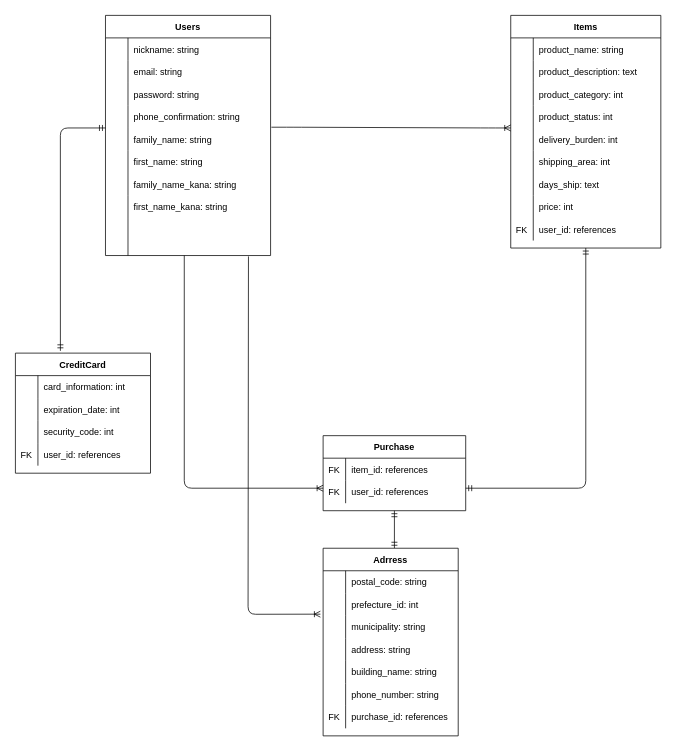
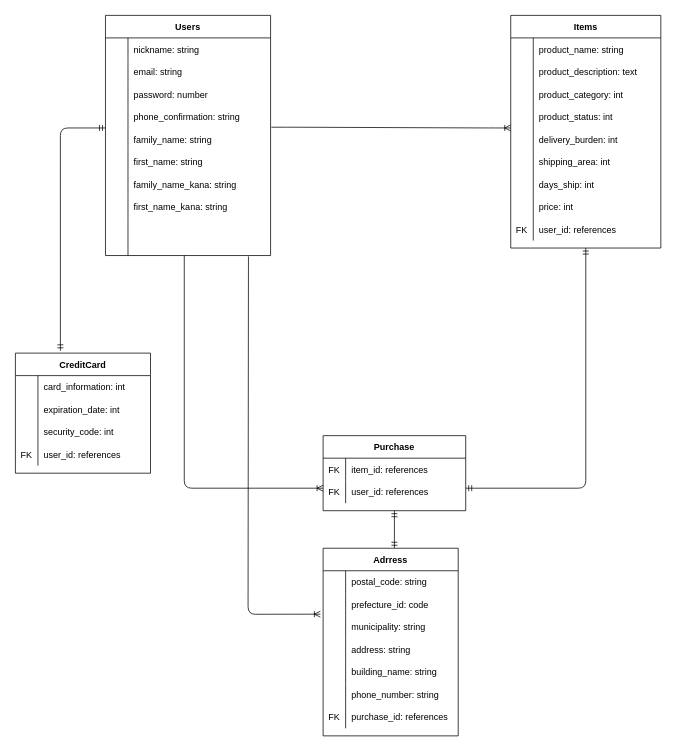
node "password: string": label "password: string" -> "password: number"
node "days_ship: text": label "days_ship: text" -> "days_ship: int"
node "prefecture_id: int": label "prefecture_id: int" -> "prefecture_id: code"
